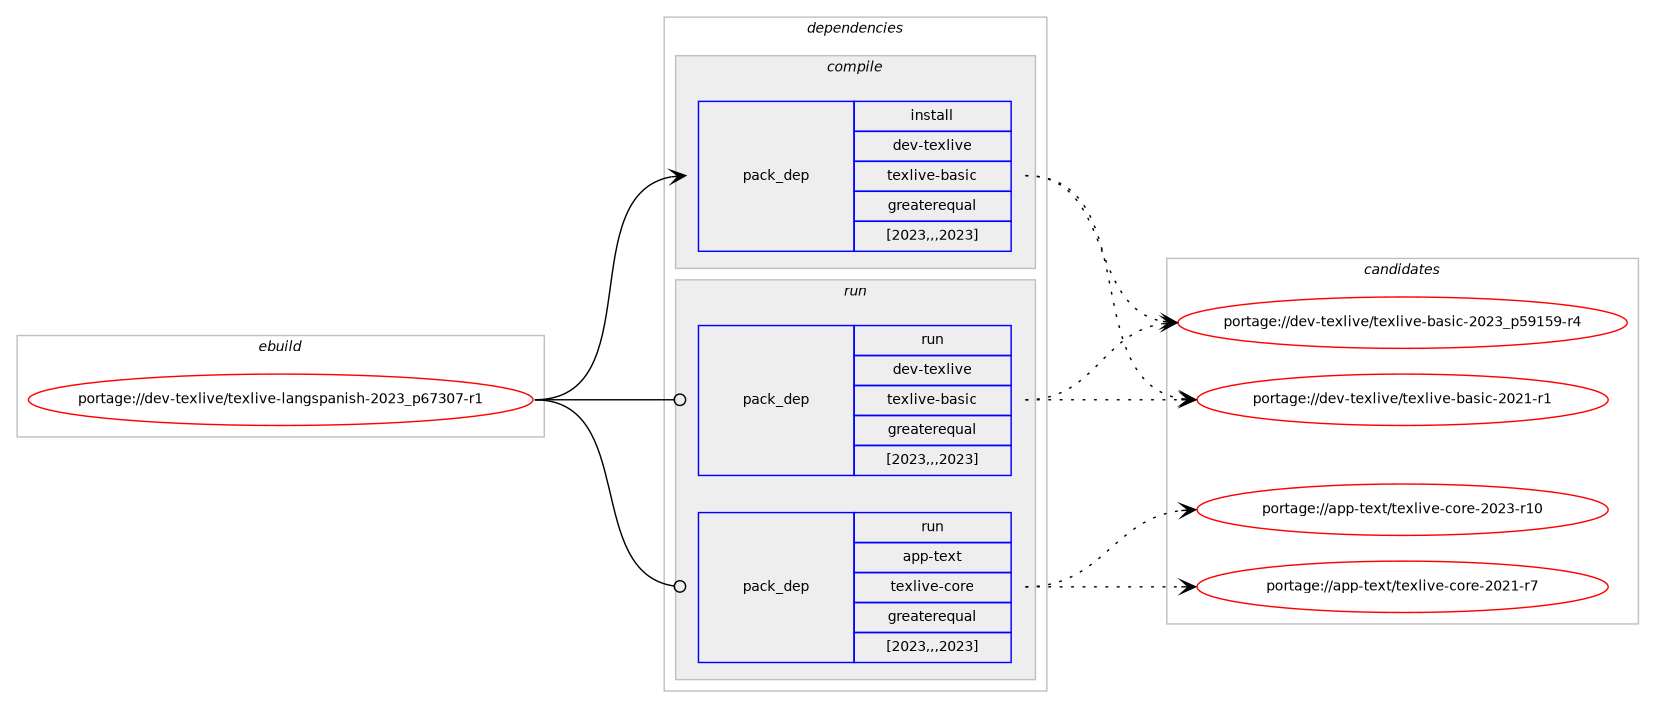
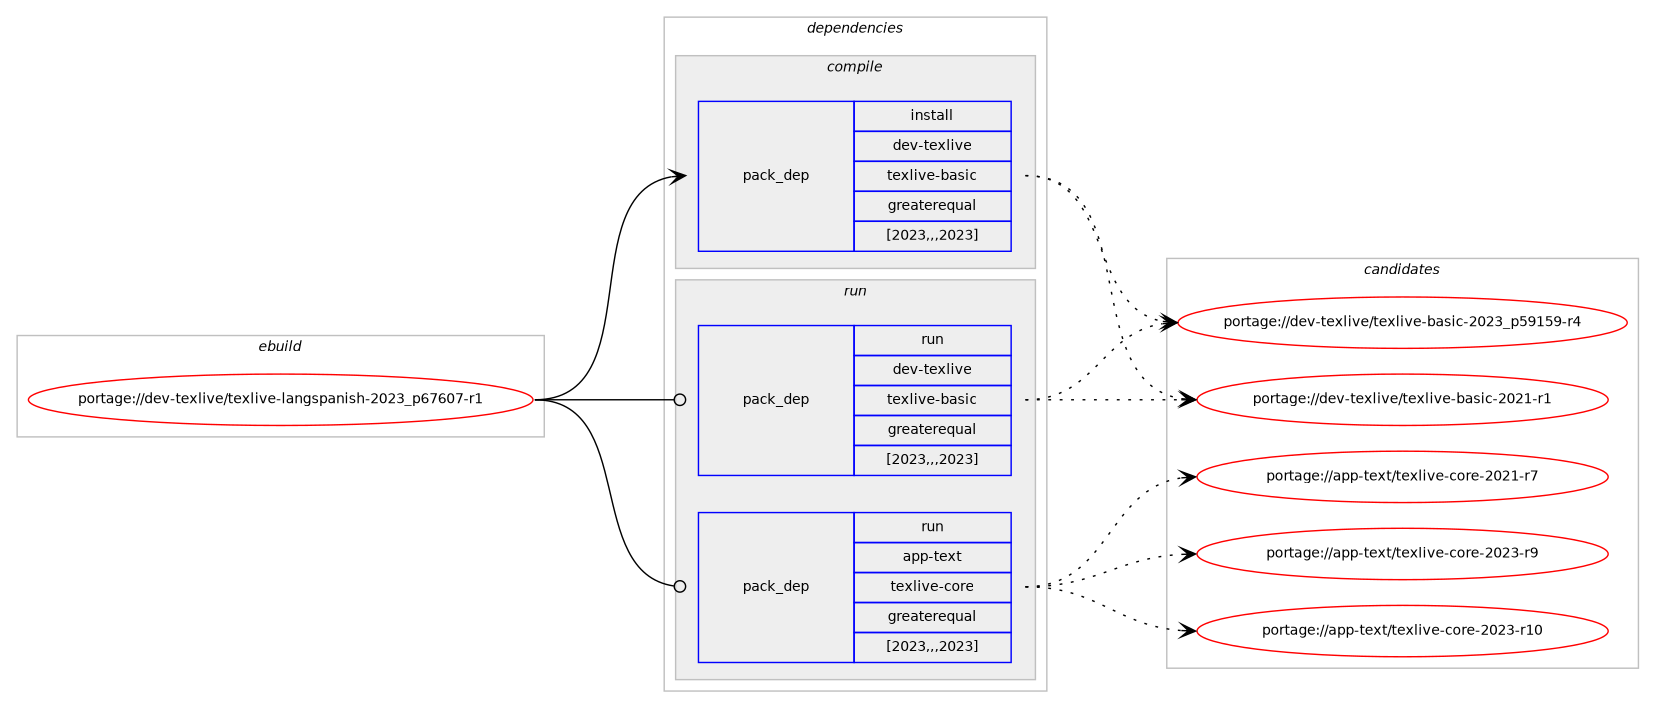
node "portage://dev-texlive/texlive-langspanish-2023_p67307-r1": label "portage://dev-texlive/texlive-langspanish-2023_p67307-r1" -> "portage://dev-texlive/texlive-langspanish-2023_p67607-r1"
node "portage://app-text/texlive-core-2023-r9": added
